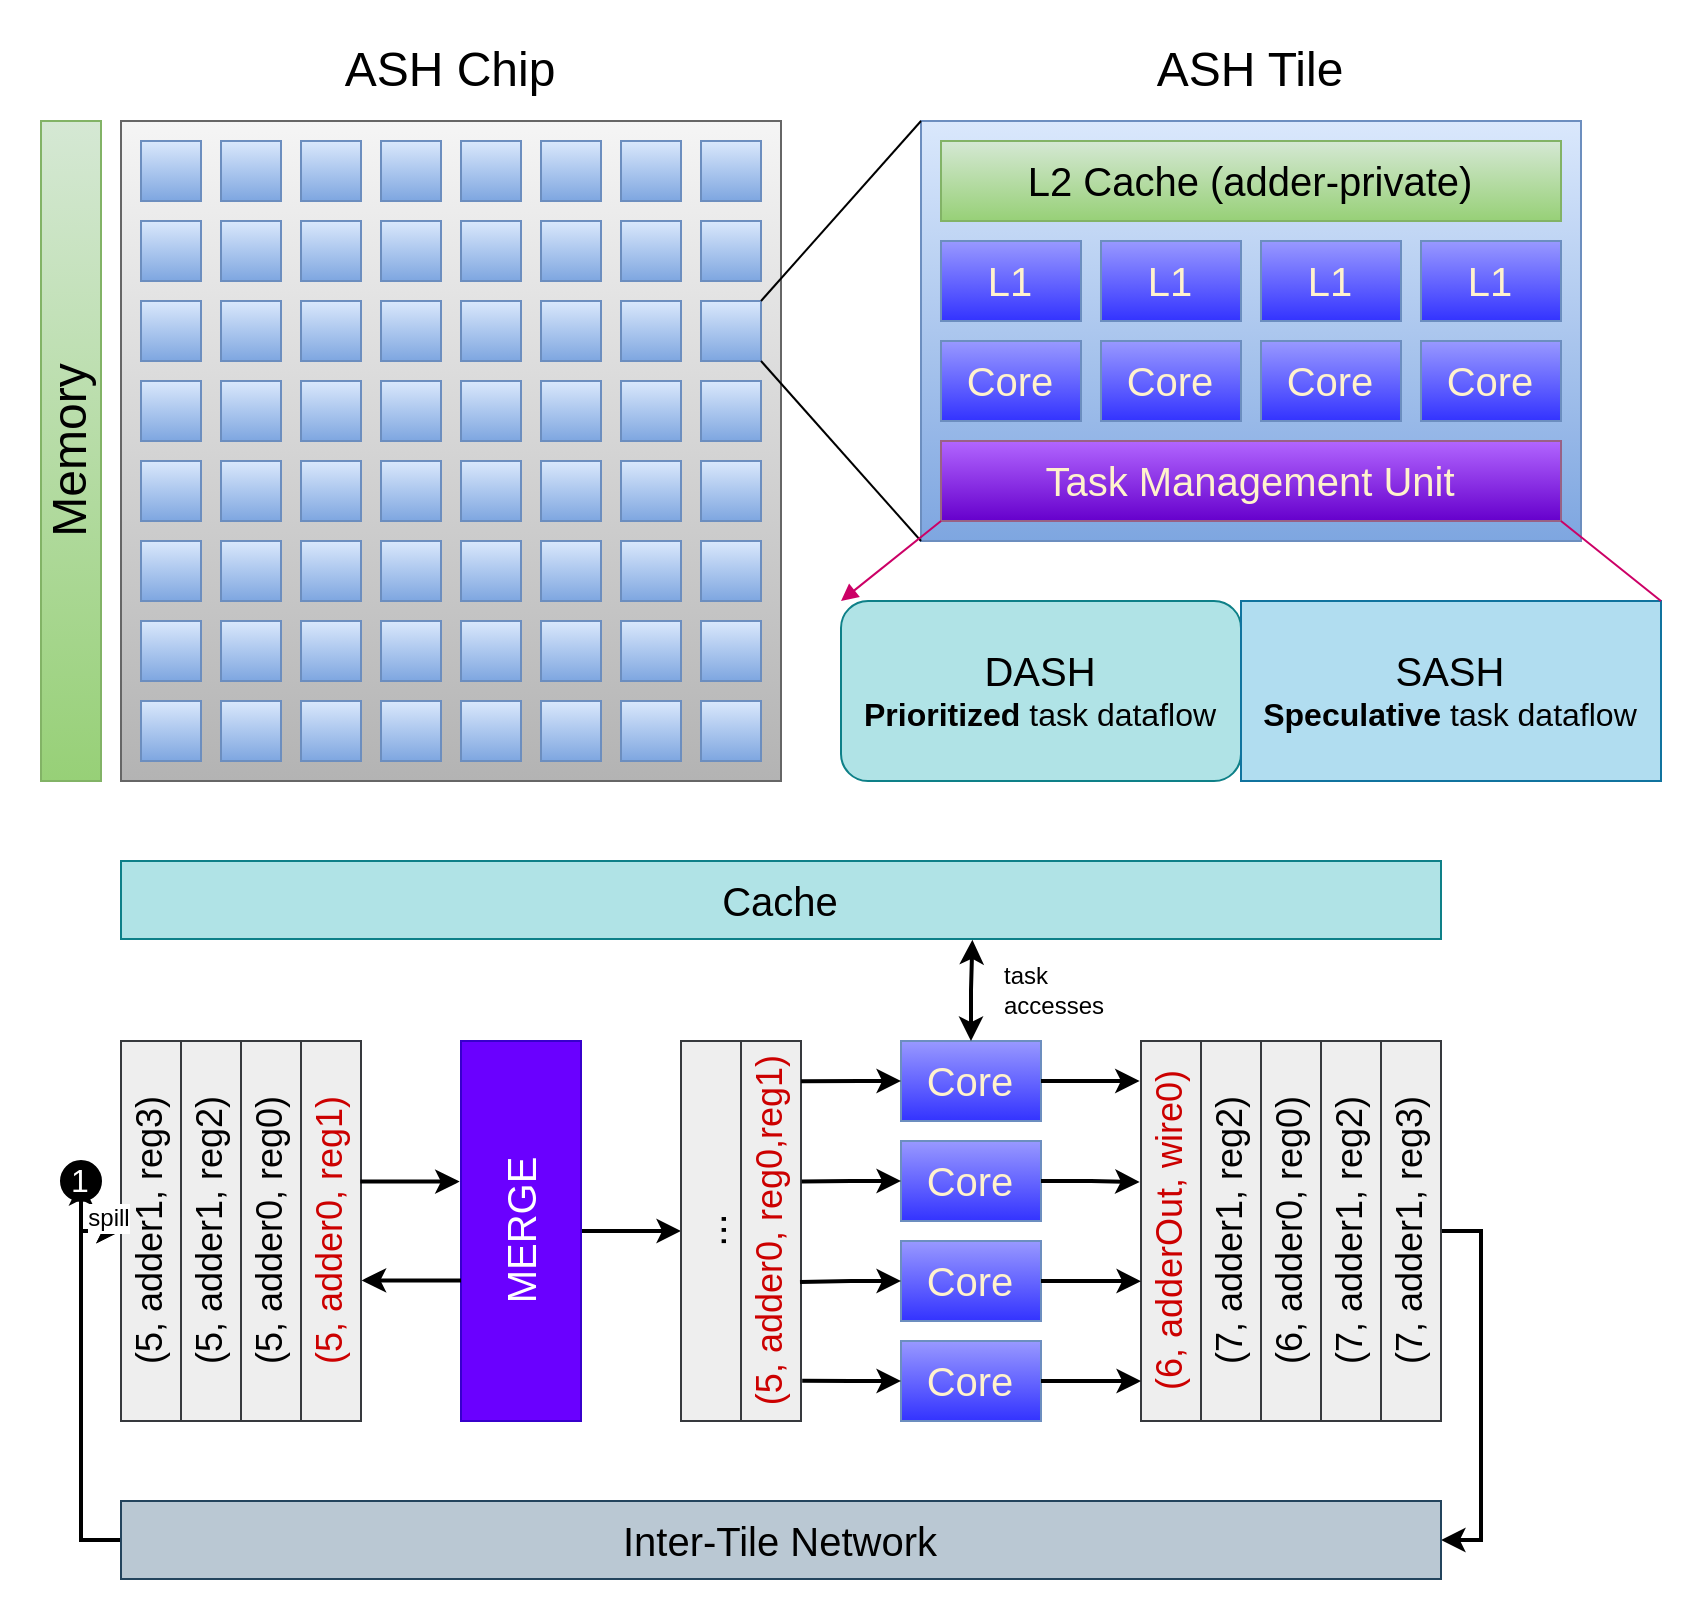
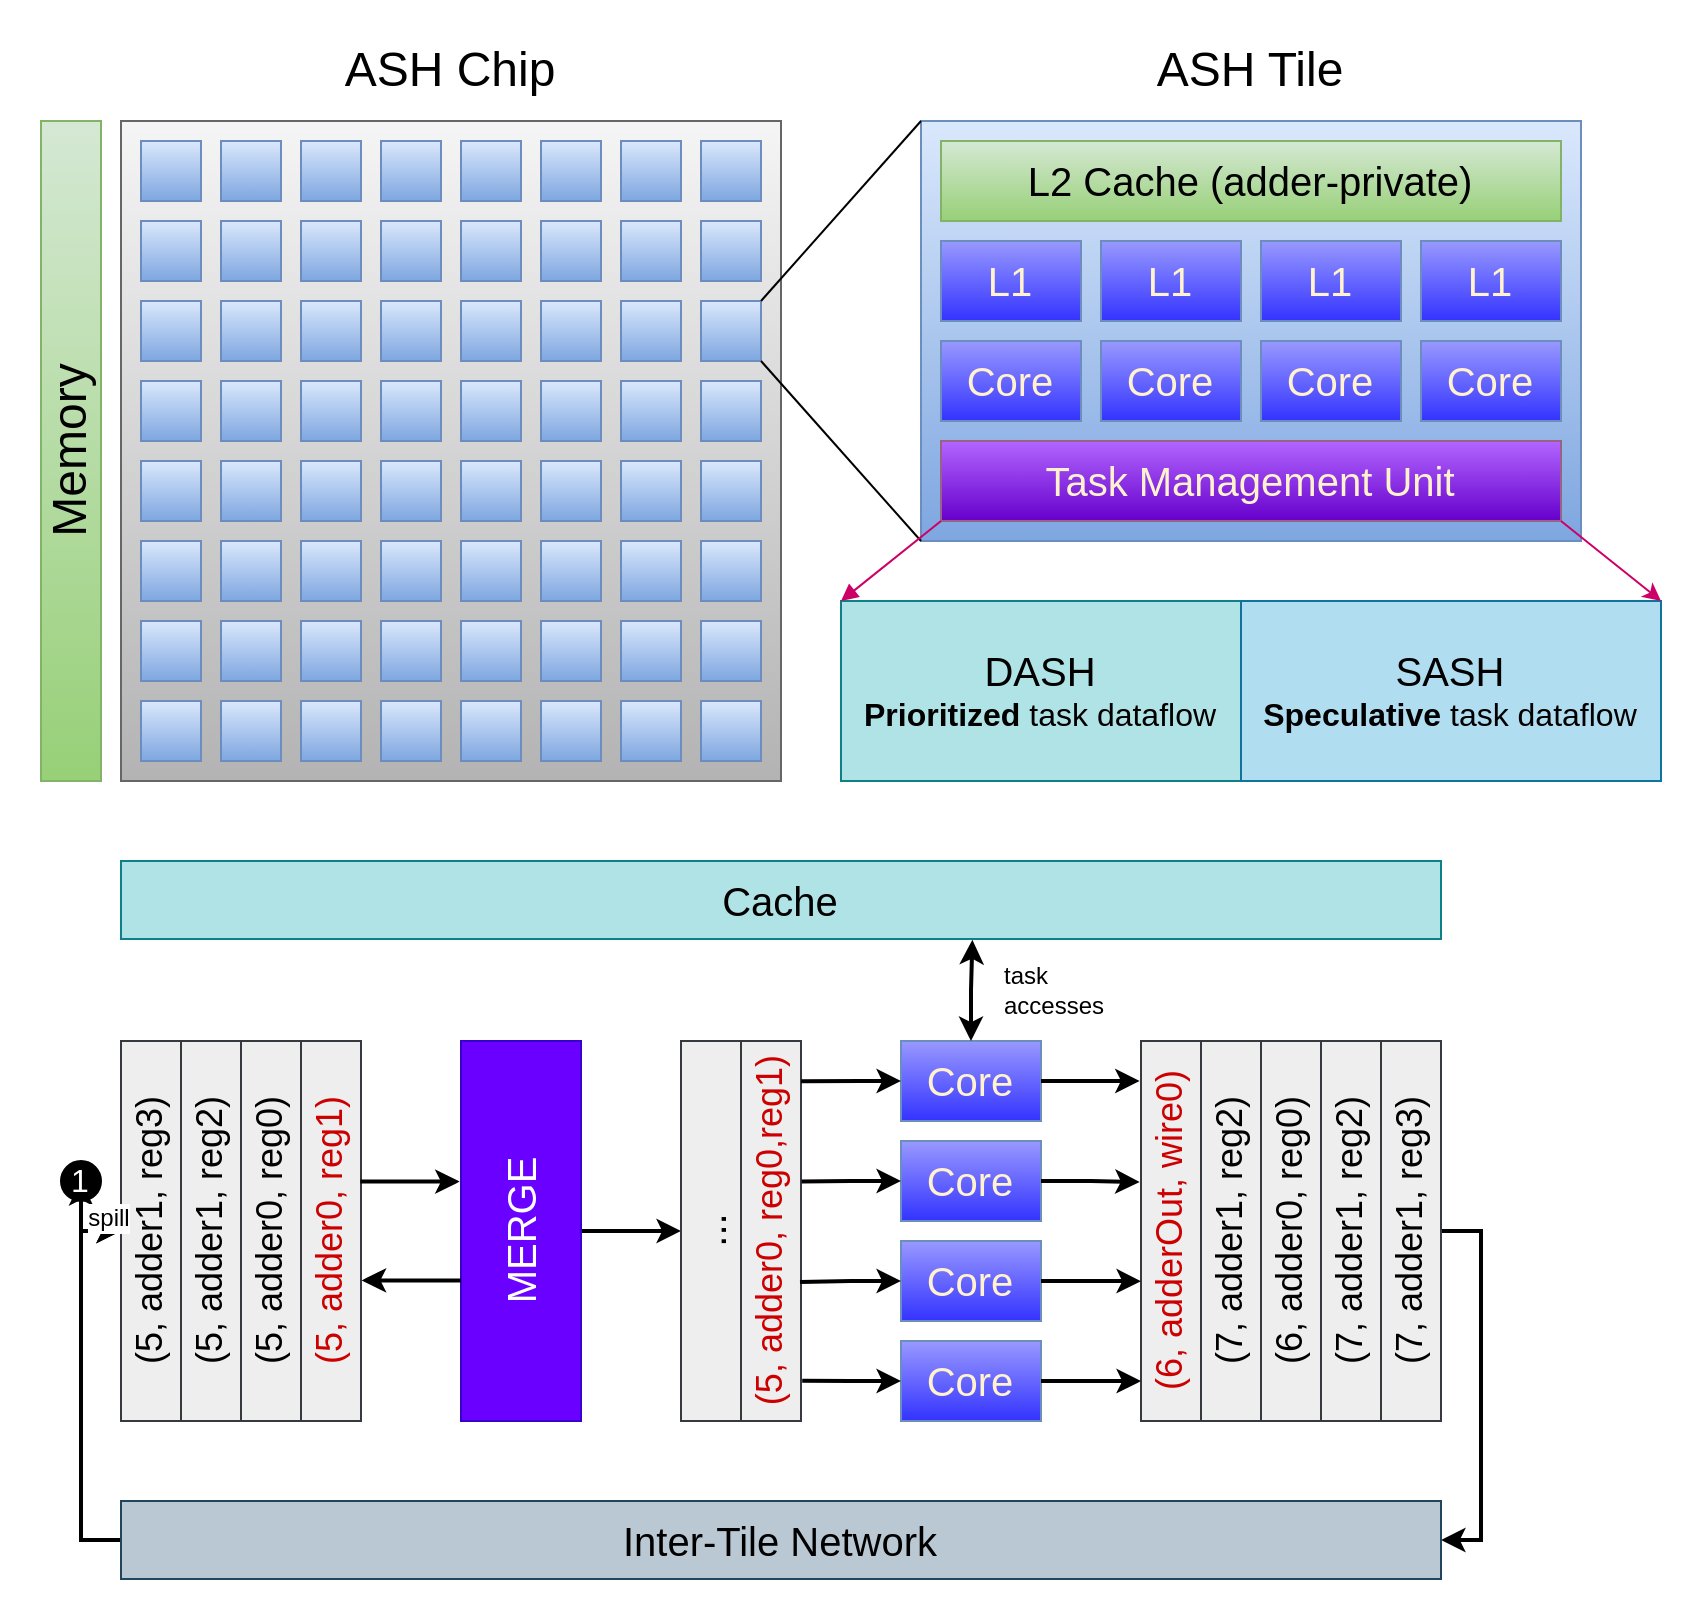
edge "Task Management Unit" -- "SASH Speculative task dataflow": arrowhead none -> classic
node "DASH Prioritized task dataflow": shape rounded rectangle -> rectangle
